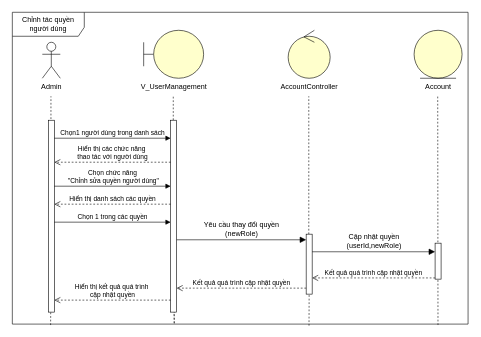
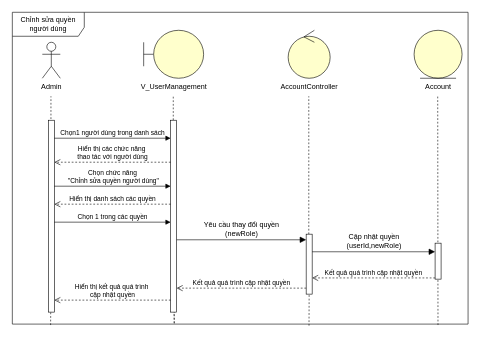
node "Chỉnh tác quyền người dùng": label "Chỉnh tác quyền người dùng" -> "Chỉnh sửa quyền người dùng"
